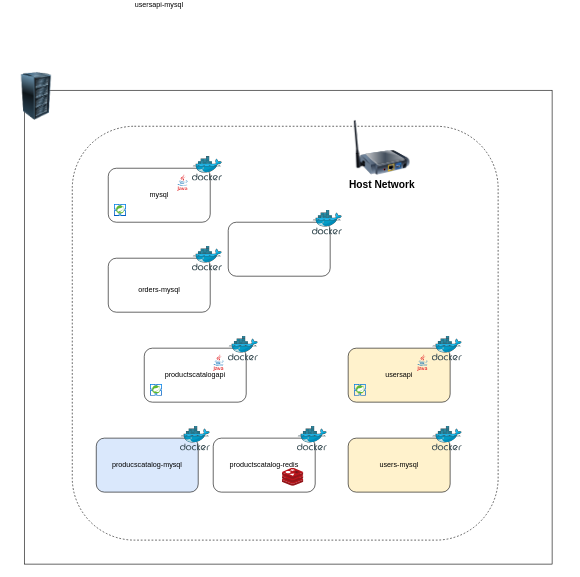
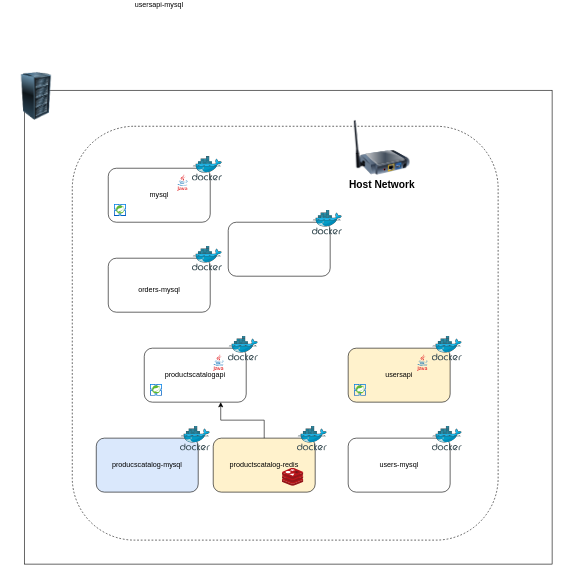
edge "productscatalog-redis" -> "productscatalogapi": added
node "productscatalog-redis": fillcolor #ffffff -> #fff2cc
node "users-mysql": fillcolor #fff2cc -> #ffffff
